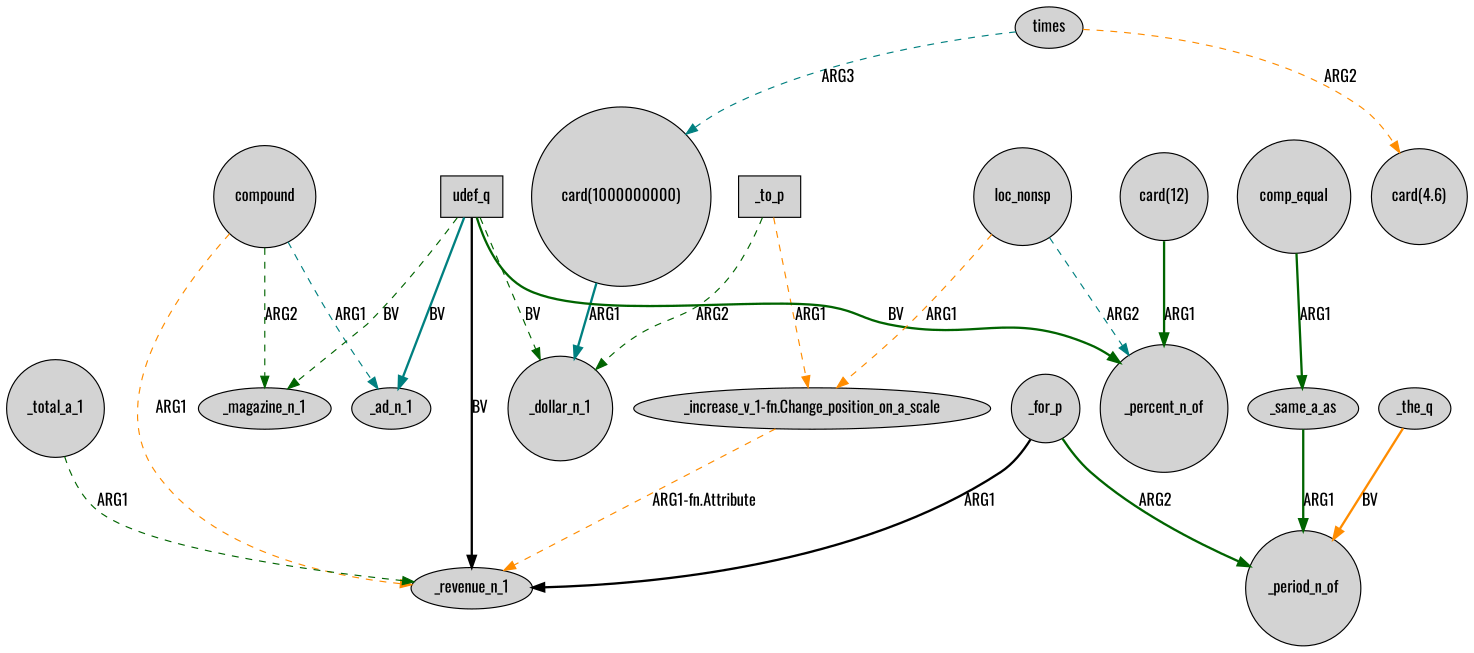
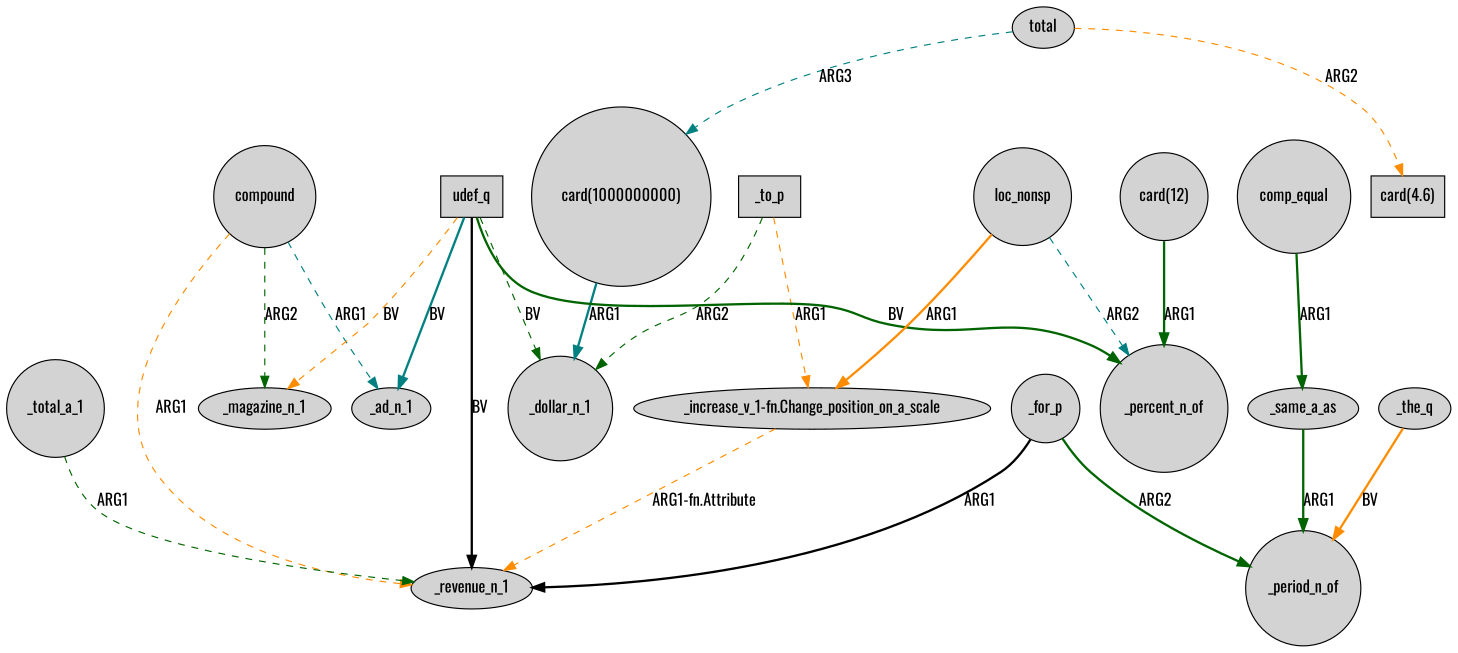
node "times": label "times" -> "total"
node "card(4.6)": shape circle -> box
edge "udef_q" -> "_magazine_n_1": color darkgreen -> darkorange
edge "loc_nonsp" -> "_increase_v_1-fn.Change_position_on_a_scale": style dashed -> bold
